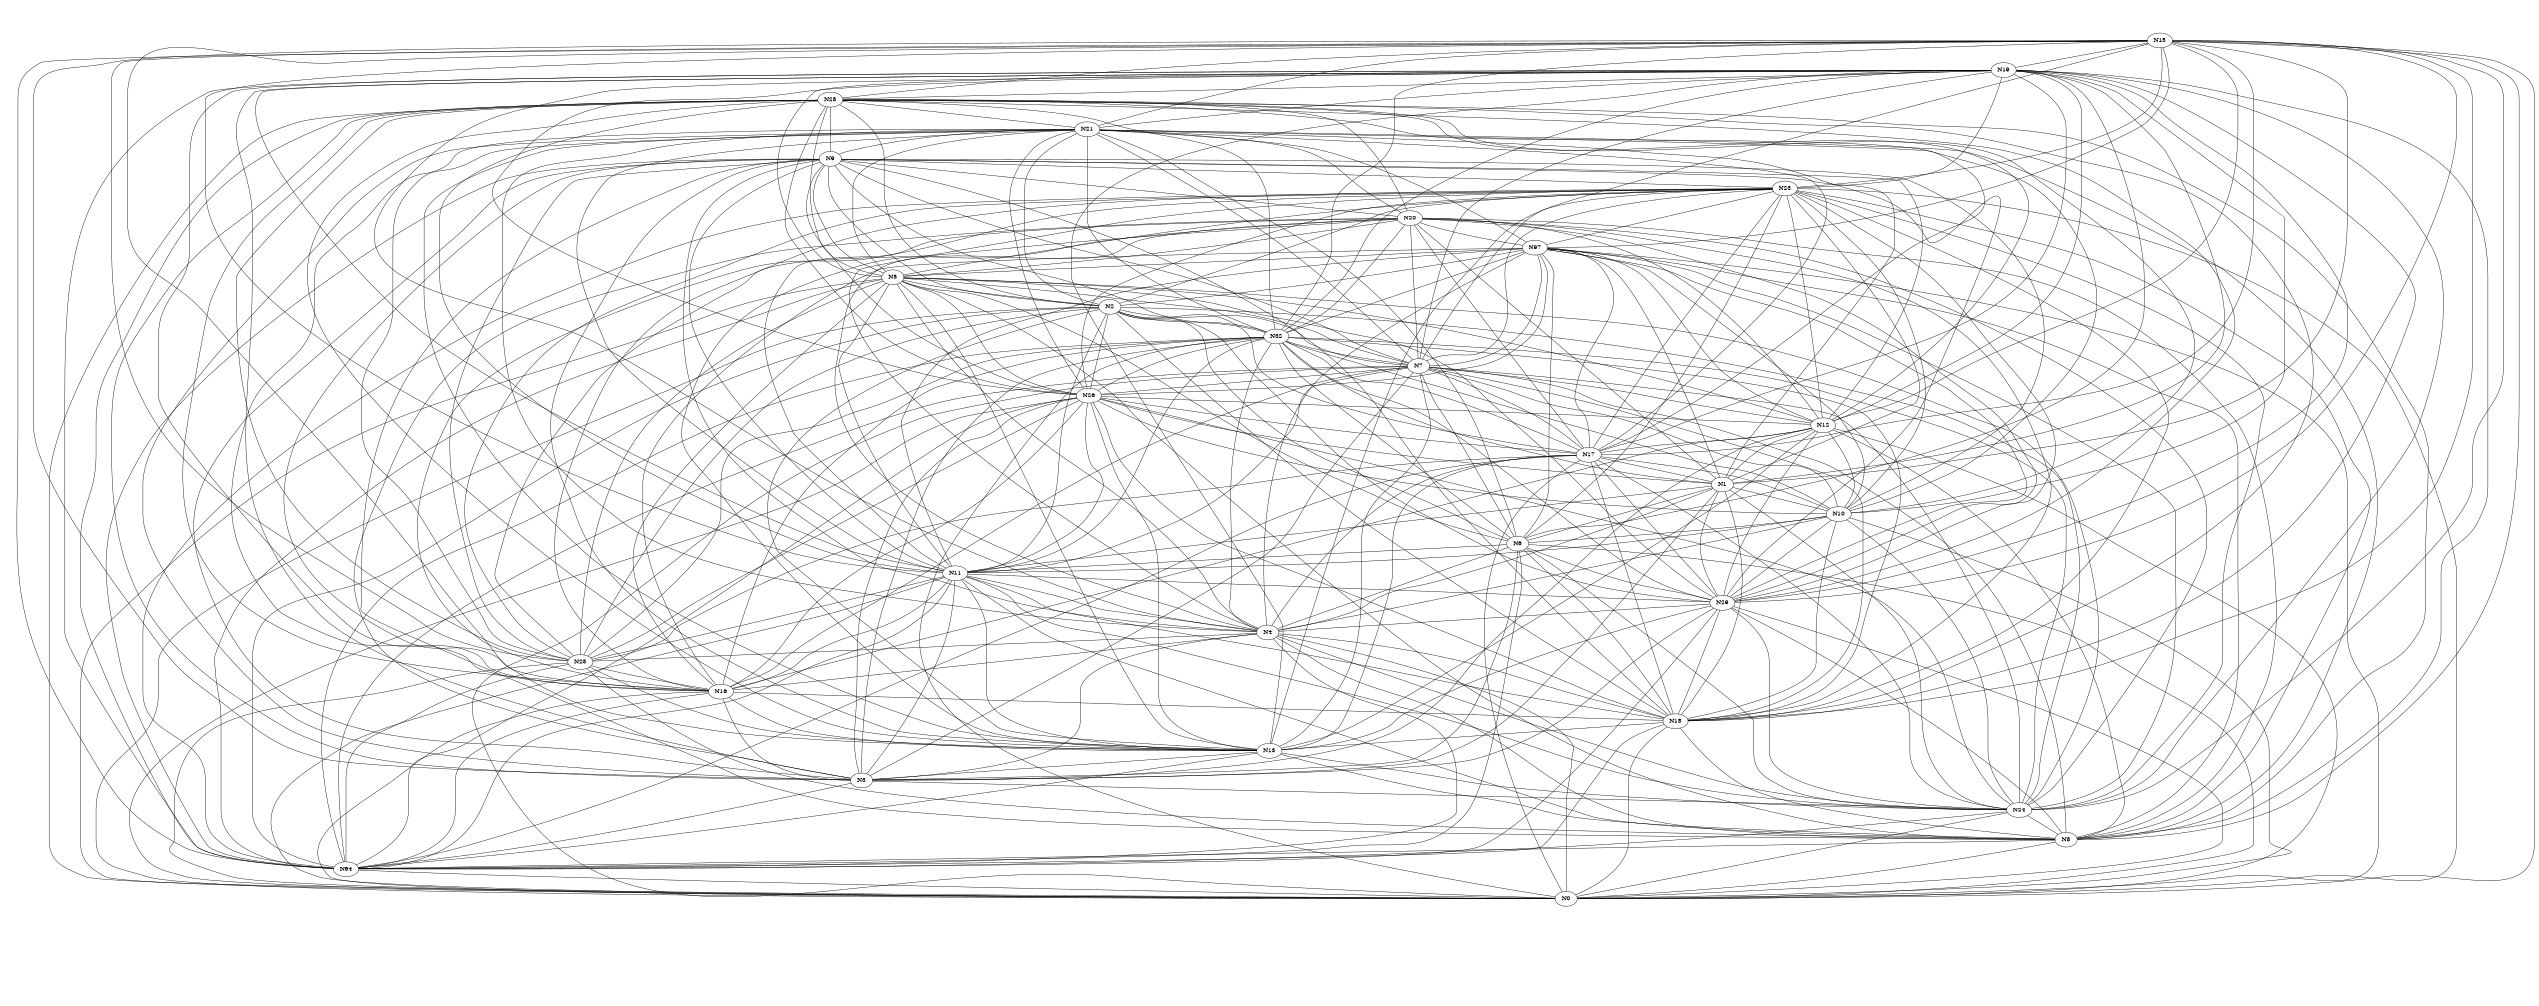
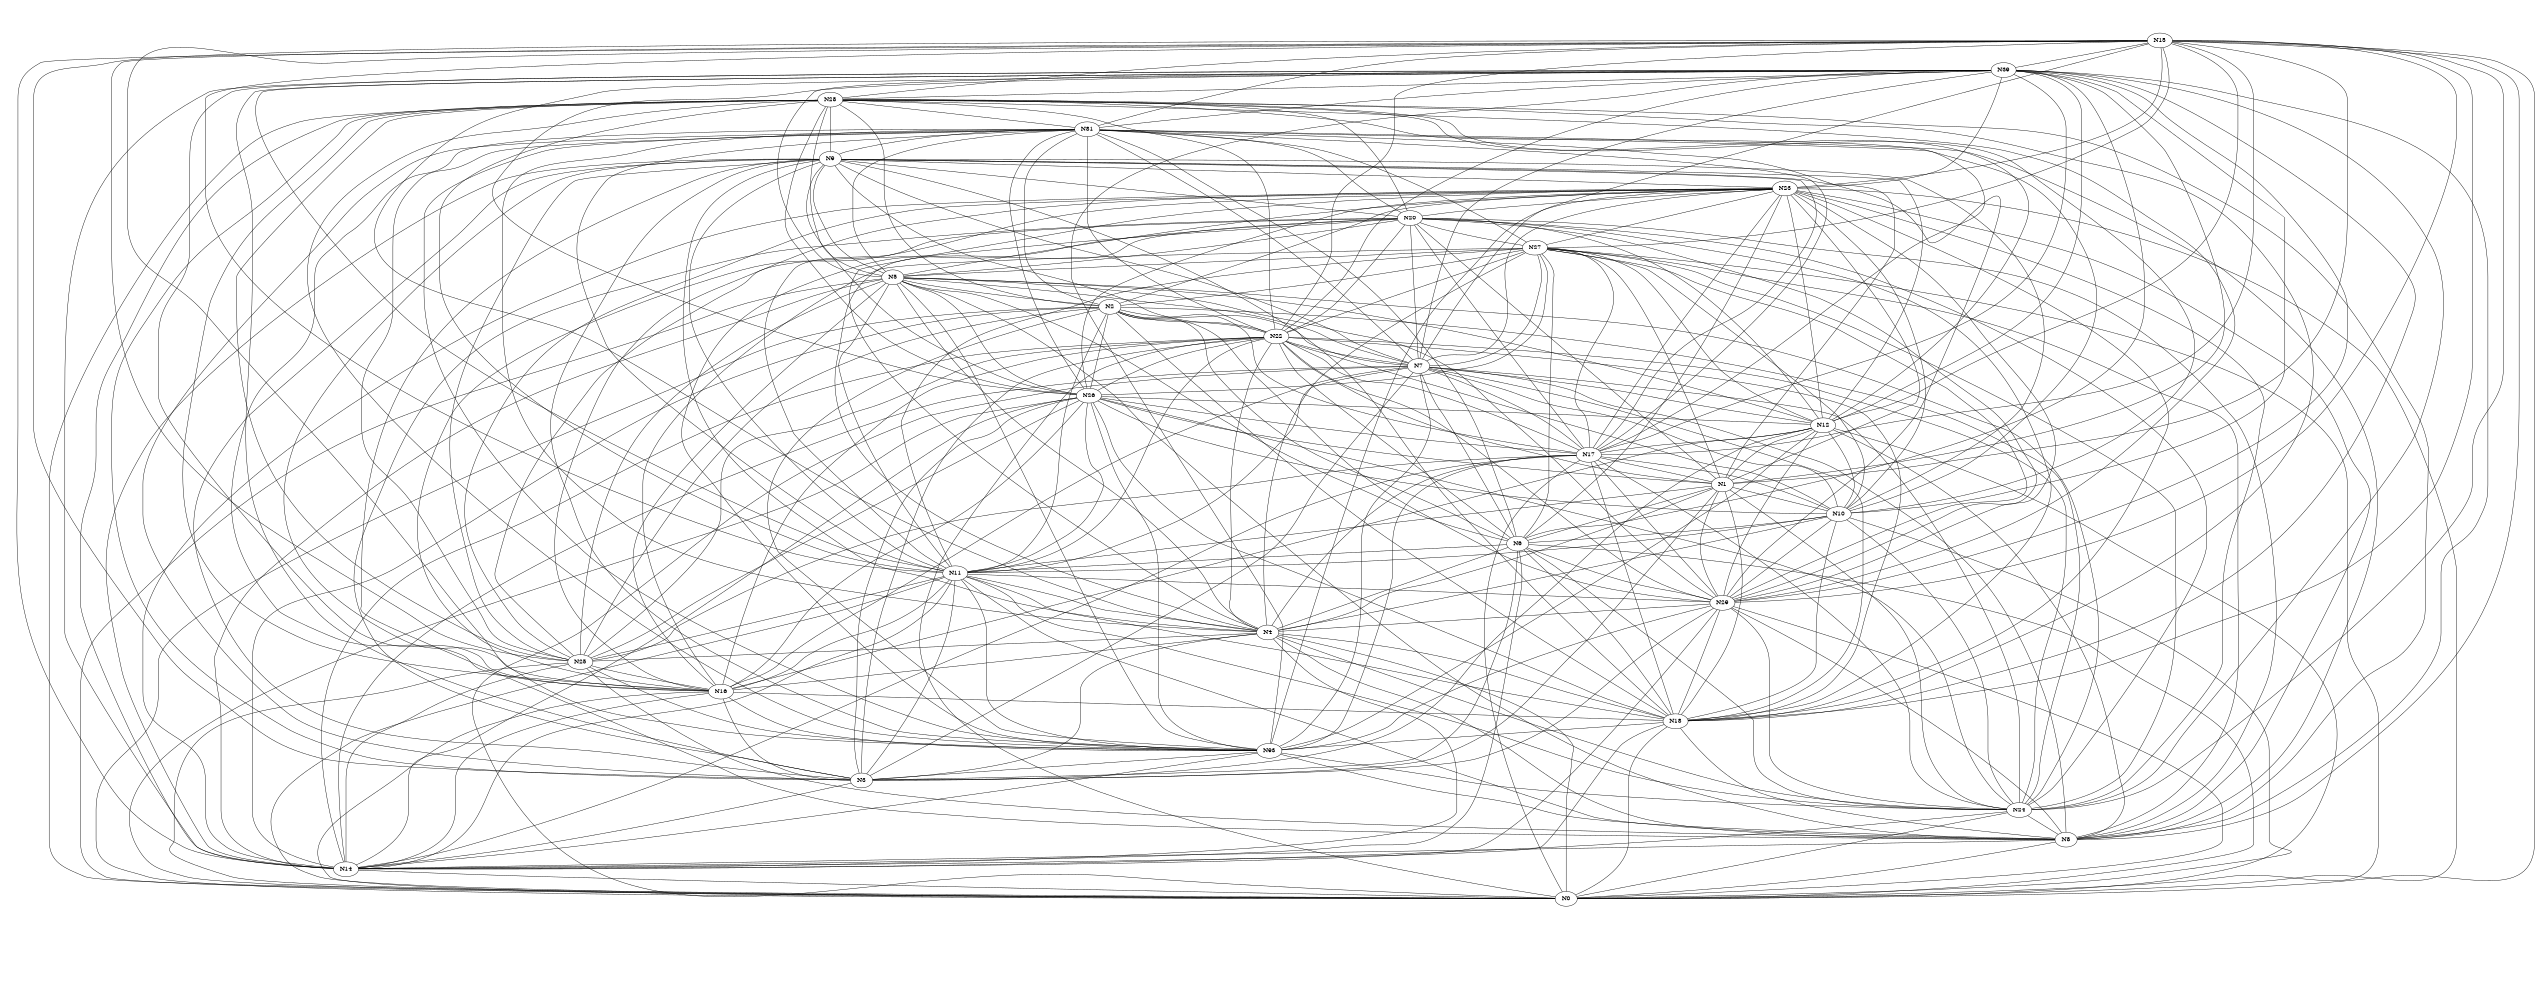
node "N19": label "N19" -> "N39"
node "N21": label "N21" -> "N81"
edge "N23" -- "N20": added
node "N97": label "N97" -> "N27"
edge "N9" -- "N2": now "N9" -- "N17"
node "N32": label "N32" -> "N22"
edge "N7" -- "N26": removed
node "N13": label "N13" -> "N93"
edge "N3" -- "N24": removed
node "N64": label "N64" -> "N14"
